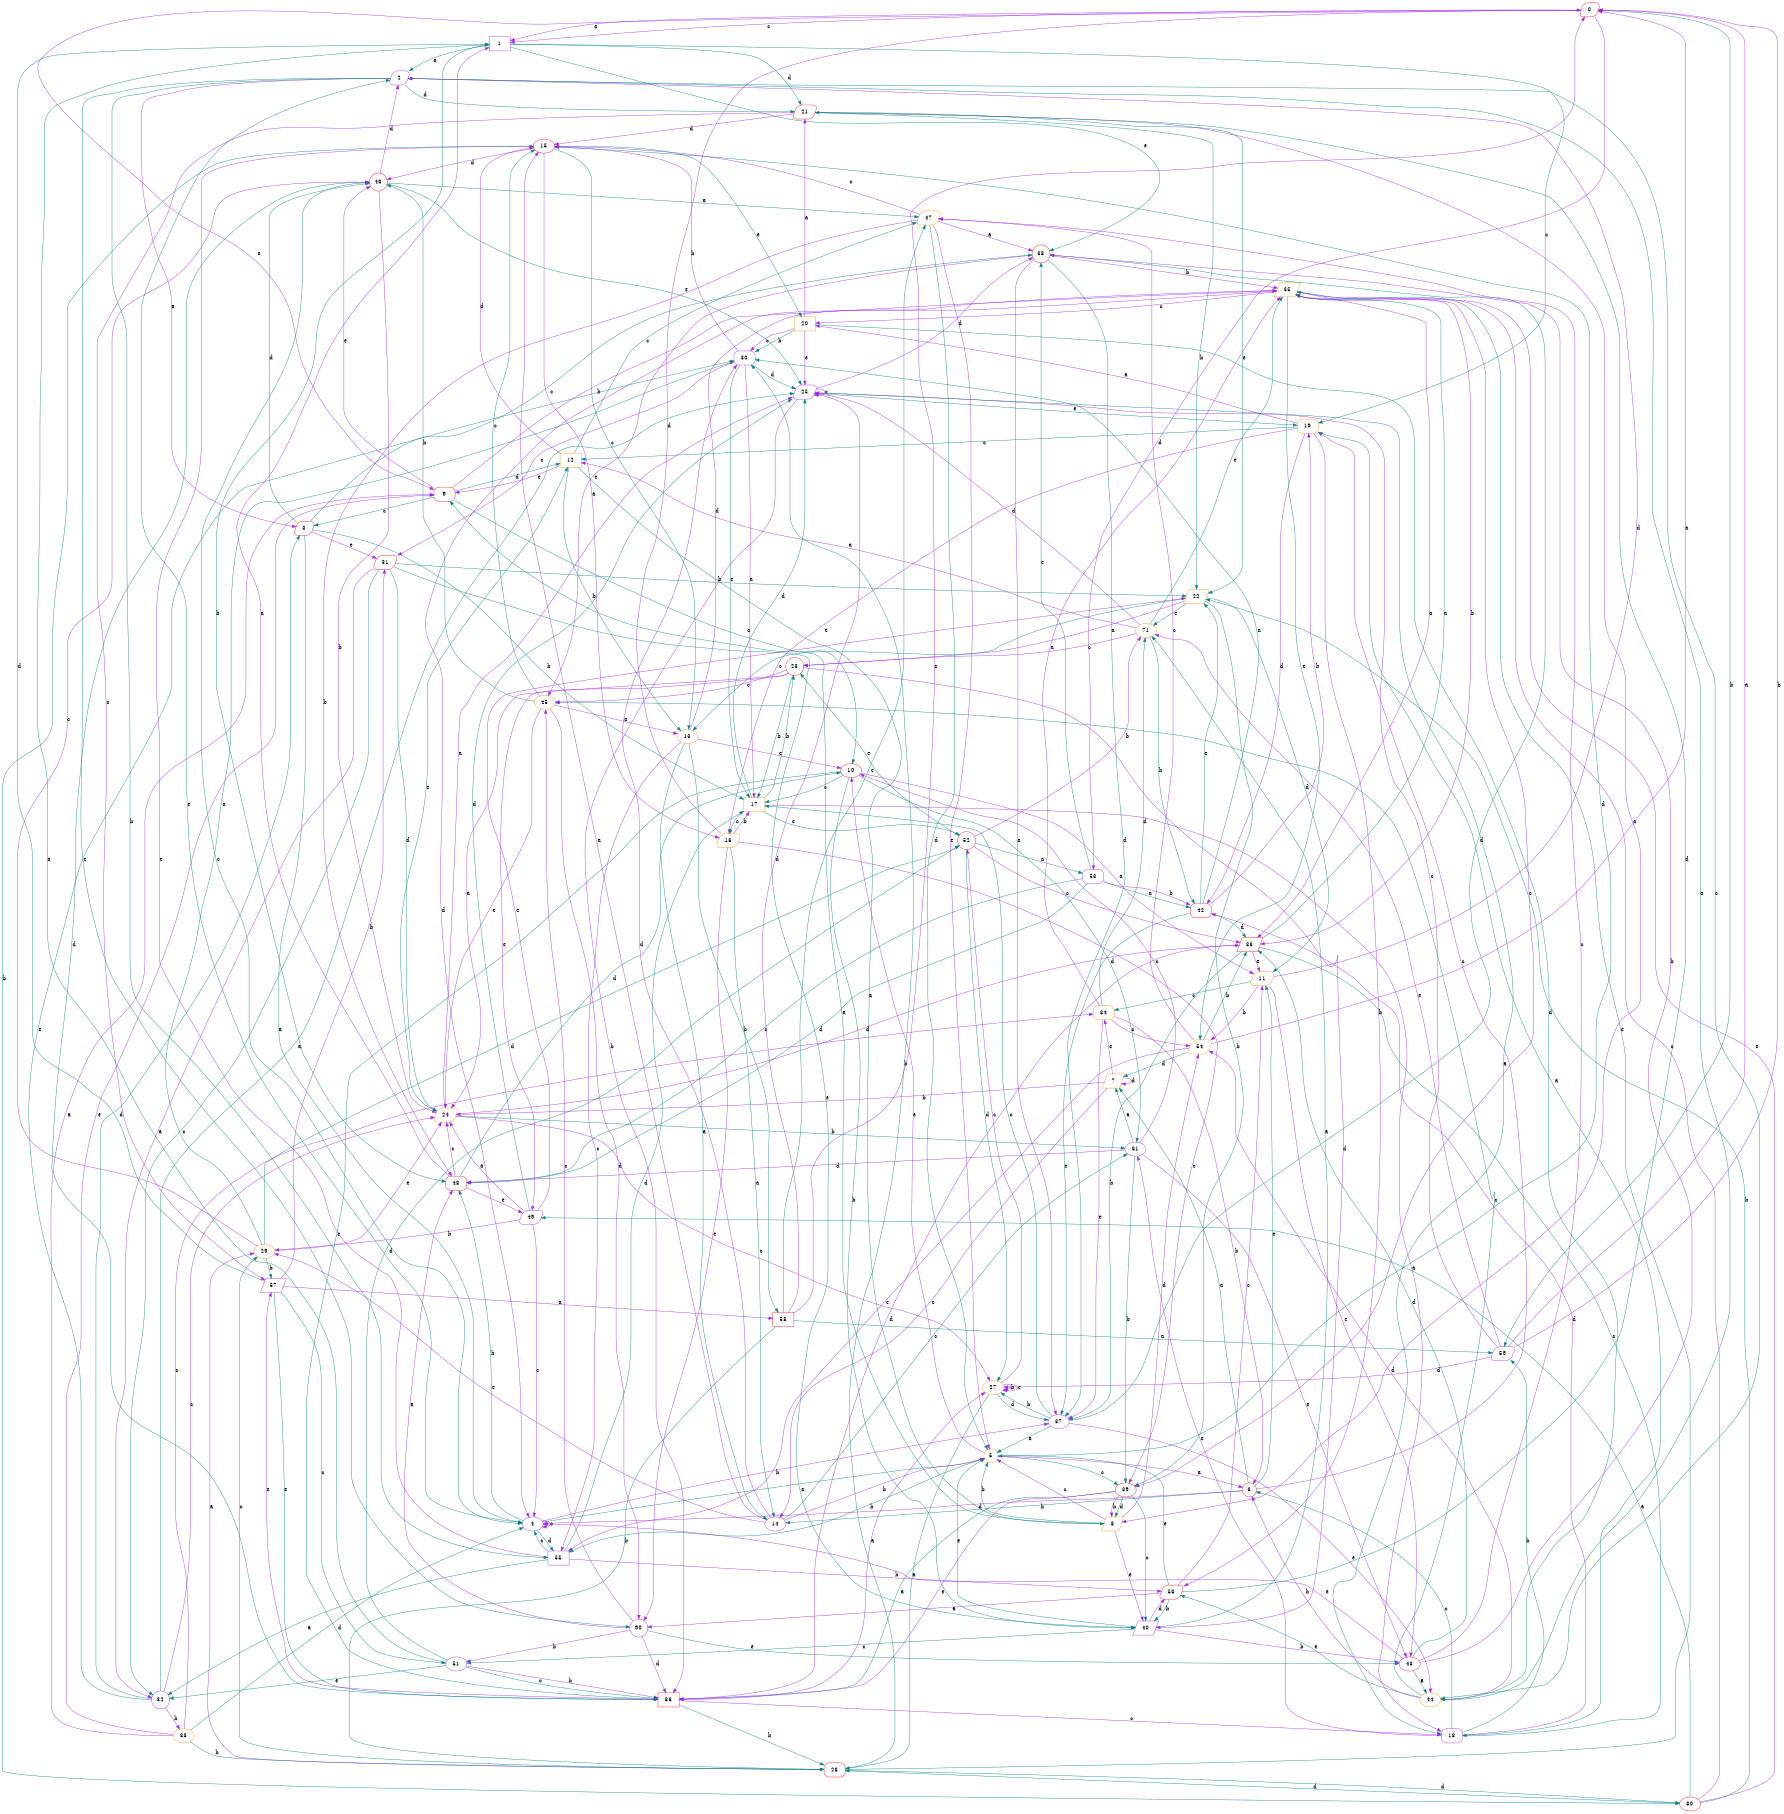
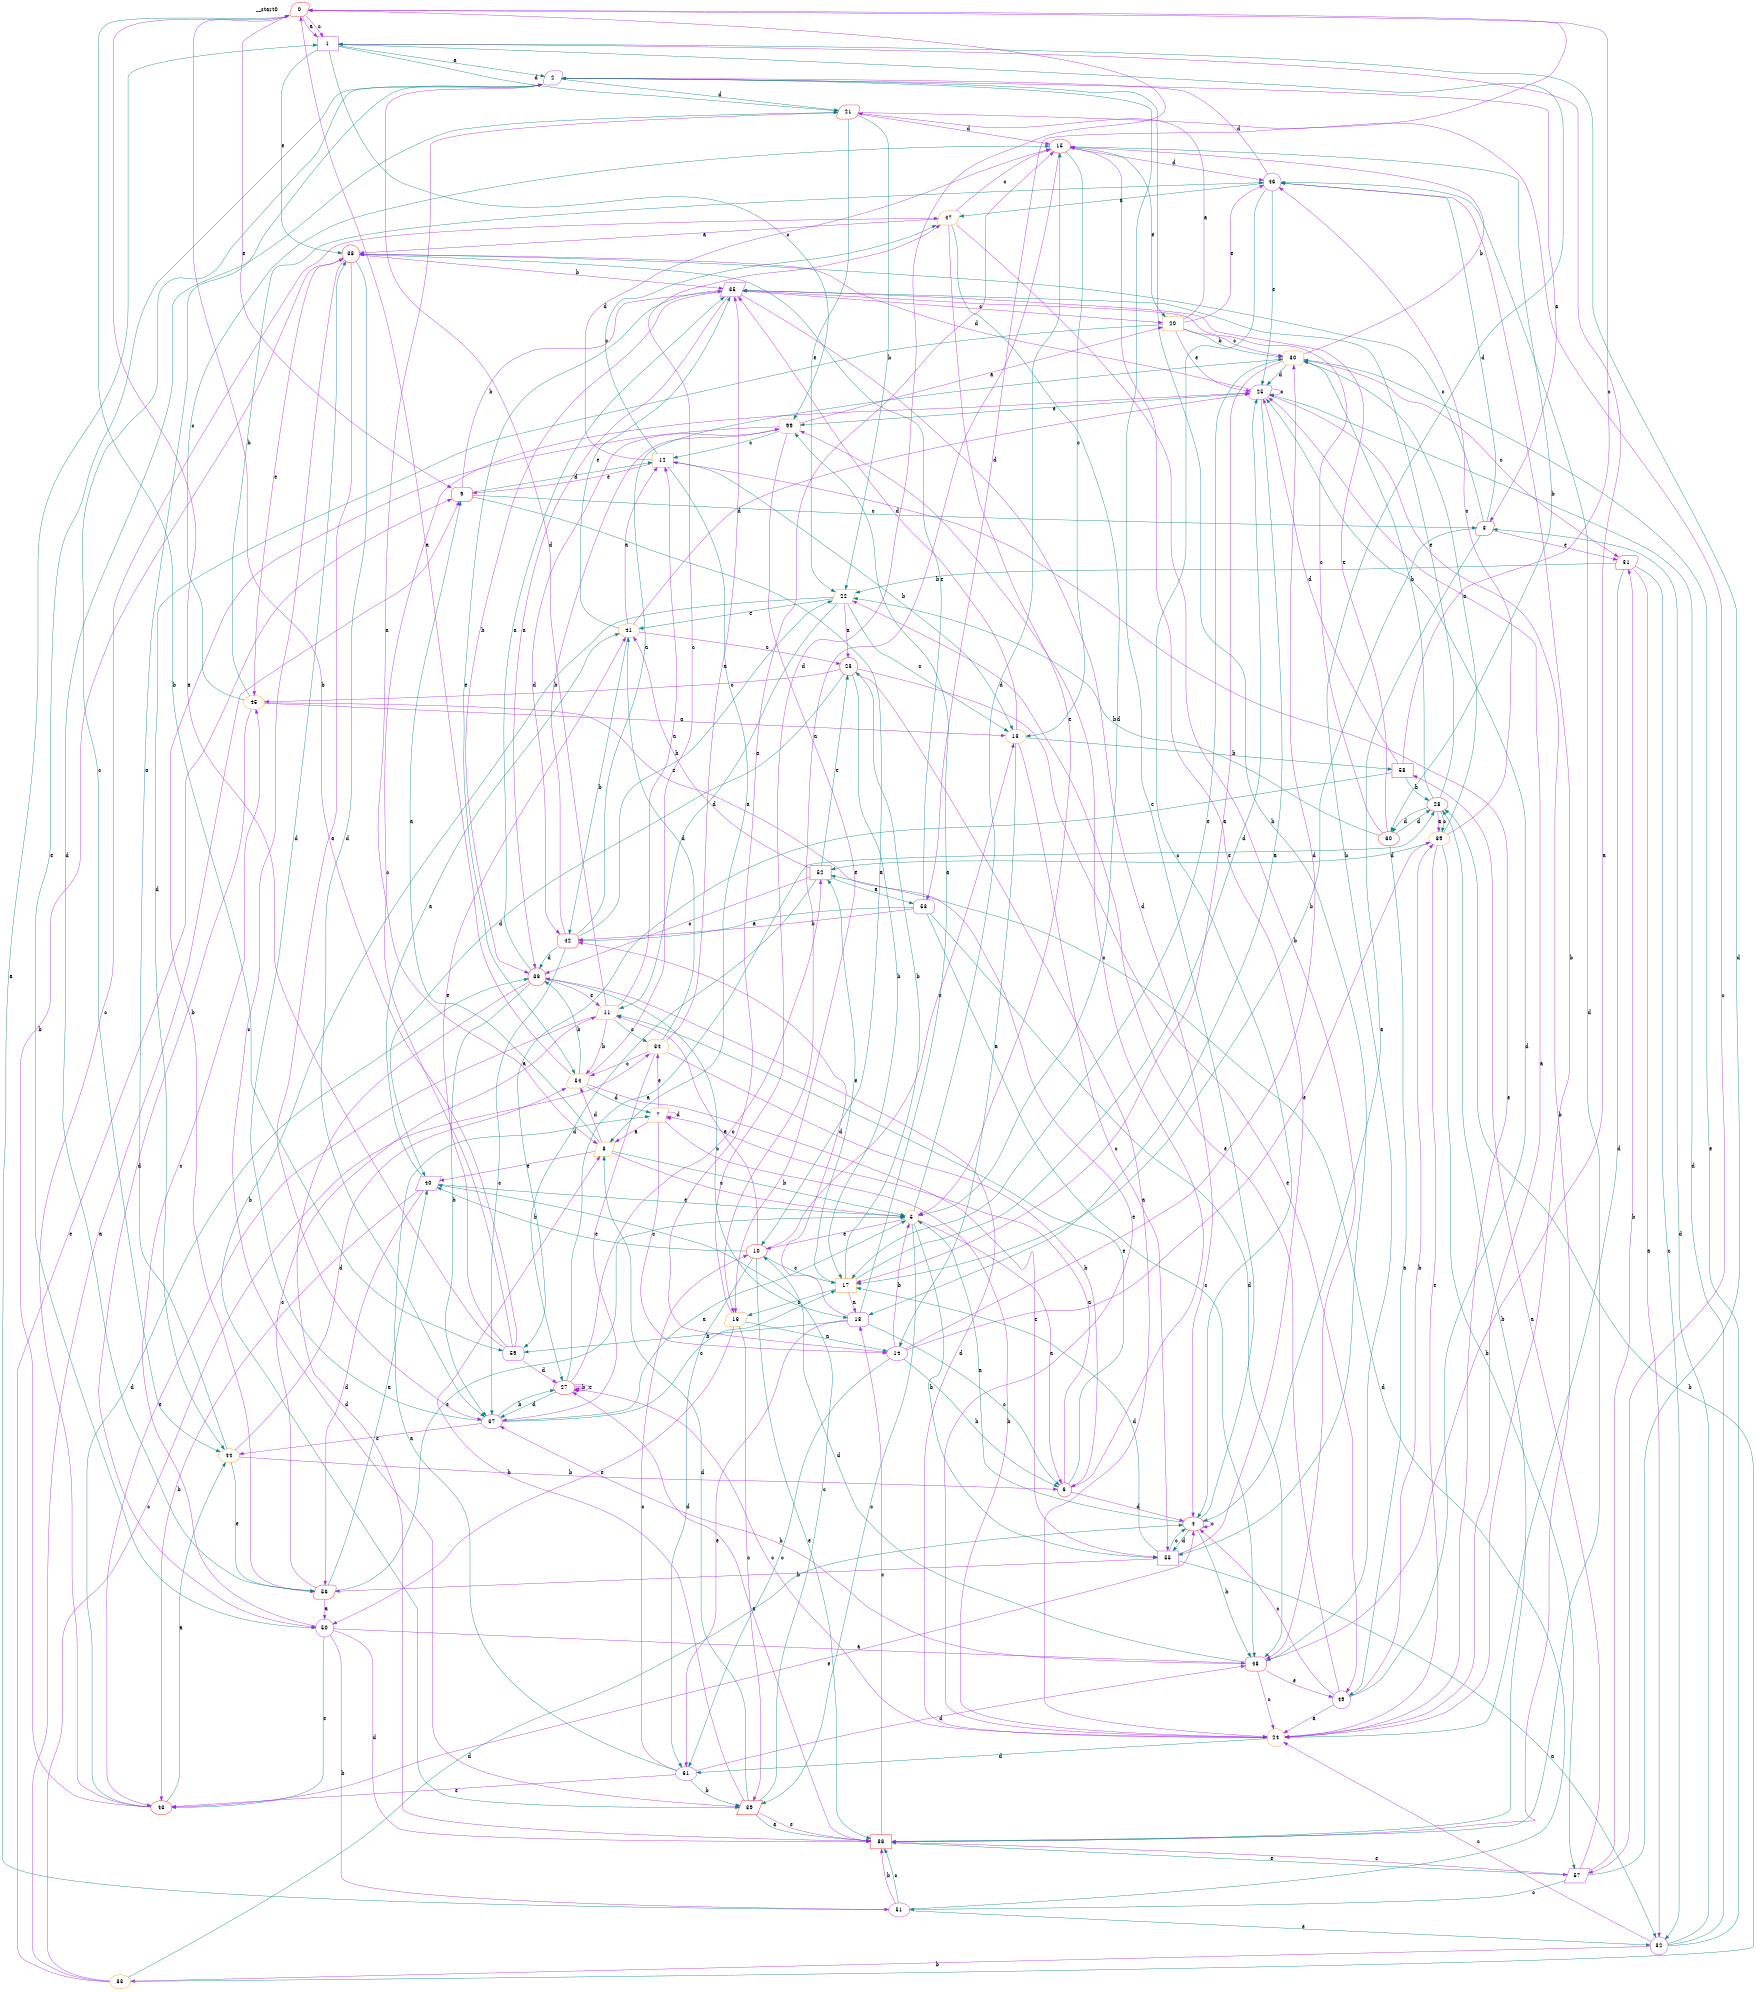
node "__start0": added
node "46": color red -> purple
node "35": color darkorange -> purple
edge "9" -> "46": now "20" -> "46"
node "30": color purple -> darkorange
node "19": label "19" -> "99"
node "71": label "71" -> "41"
edge "58" -> "47": removed, label "e"
edge "13" -> "10": reversed
edge "11" -> "12": added, label "a"
edge "24" -> "12": color teal -> purple
edge "16" -> "17": removed, label "b"
node "52": shape circle -> box
edge "44" -> "45": removed, label "c"
edge "35" -> "39": now "38" -> "39"
node "36": shape parallelogram -> circle
edge "23" -> "40": color purple -> teal
edge "32" -> "25": label "a" -> "d"
edge "31" -> "40": removed, label "e"
node "24": shape parallelogram -> circle
edge "7" -> "8": added, label "a"
edge "24" -> "61": label "b" -> "d"
edge "42" -> "37": label "e" -> "c"
node "49": shape parallelogram -> circle
node "29": label "29" -> "89"
edge "6" -> "7": color teal -> purple
node "59": shape parallelogram -> box
node "27": color darkorange -> red
edge "4" -> "37": now "48" -> "37"
node "39": shape ellipse -> parallelogram
edge "6" -> "14": reversed
node "4": color purple -> red
edge "56" -> "40": label "b" -> "a"
node "90": label "90" -> "50"
edge "40" -> "51": removed, label "c"
node "28": shape box -> ellipse
